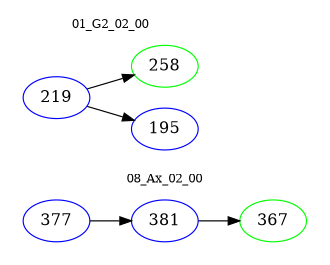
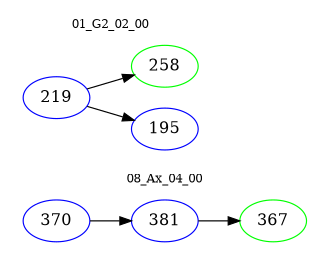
cluster "08_Ax_02_00": label "08_Ax_02_00" -> "08_Ax_04_00"
node "377": label "377" -> "370"
